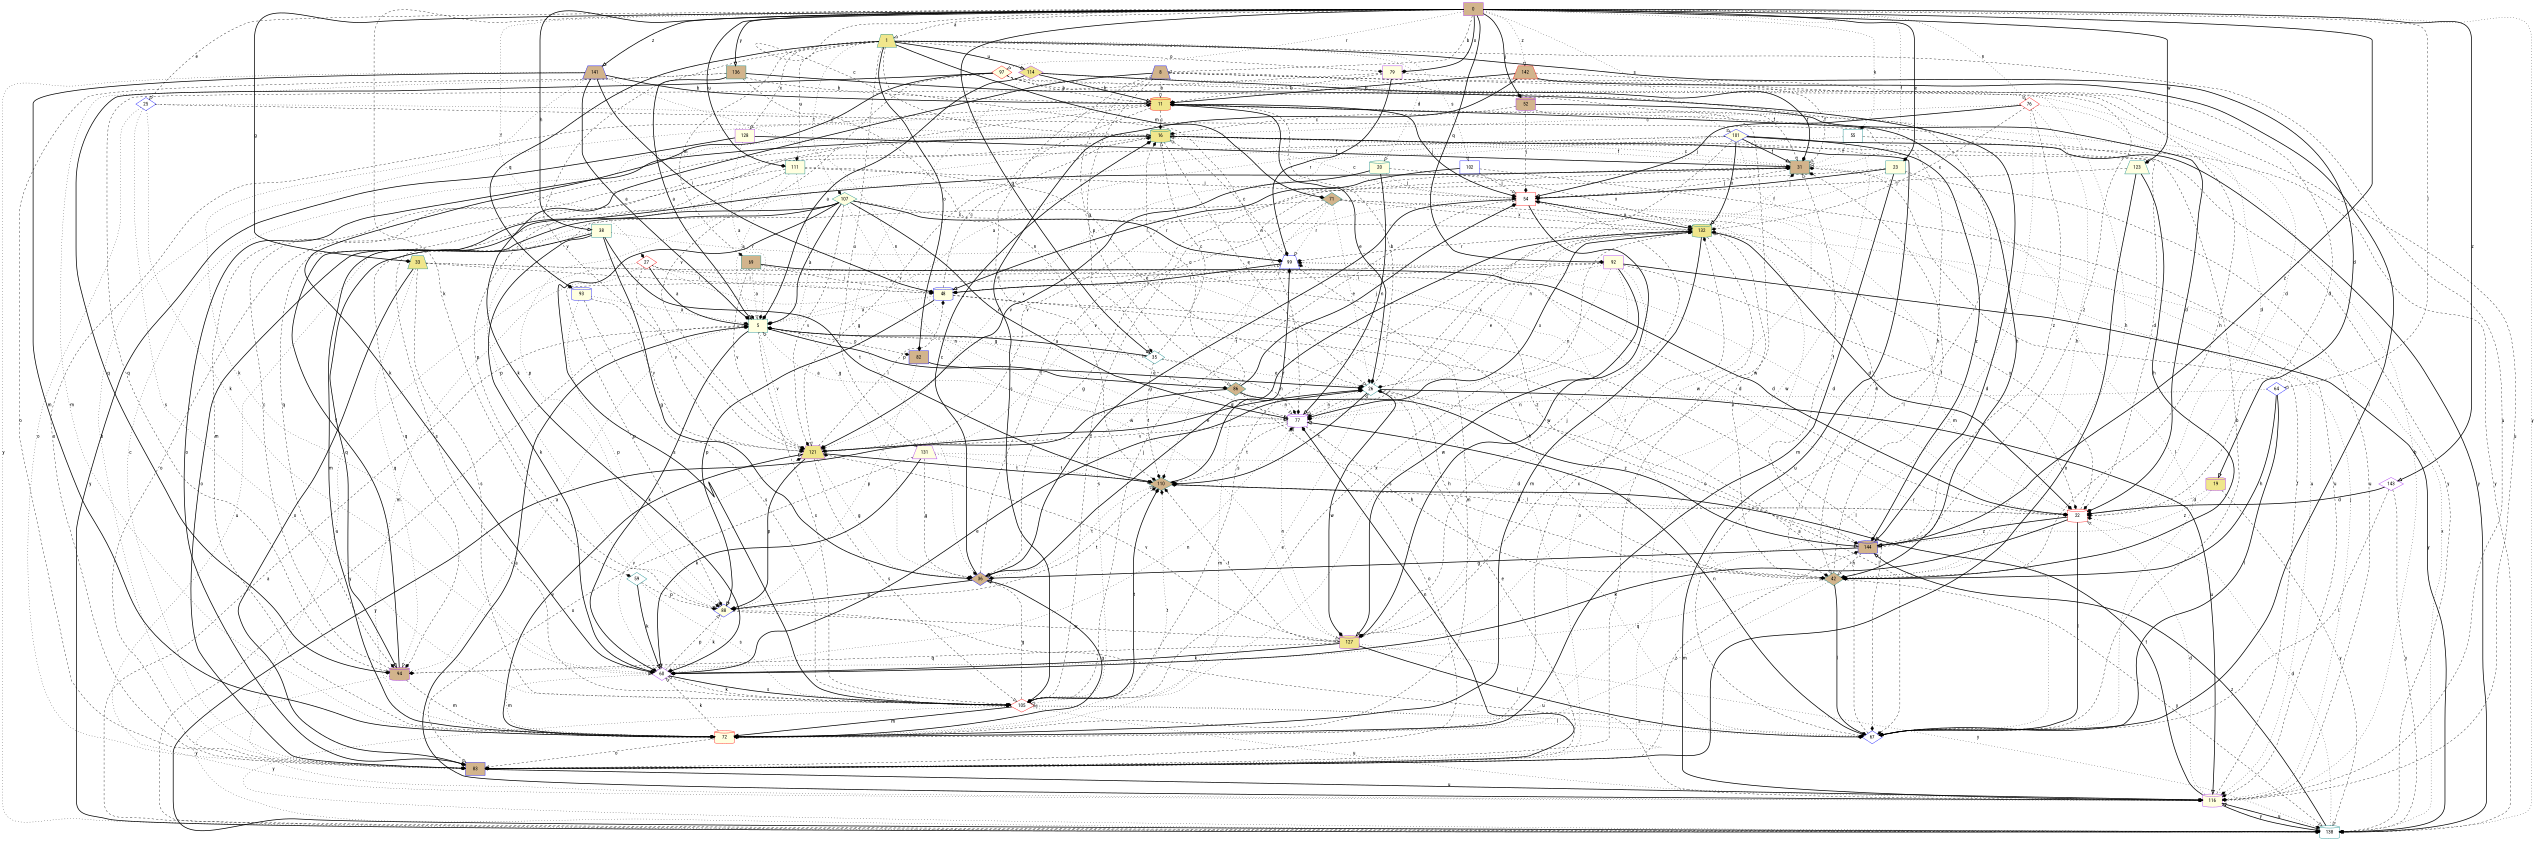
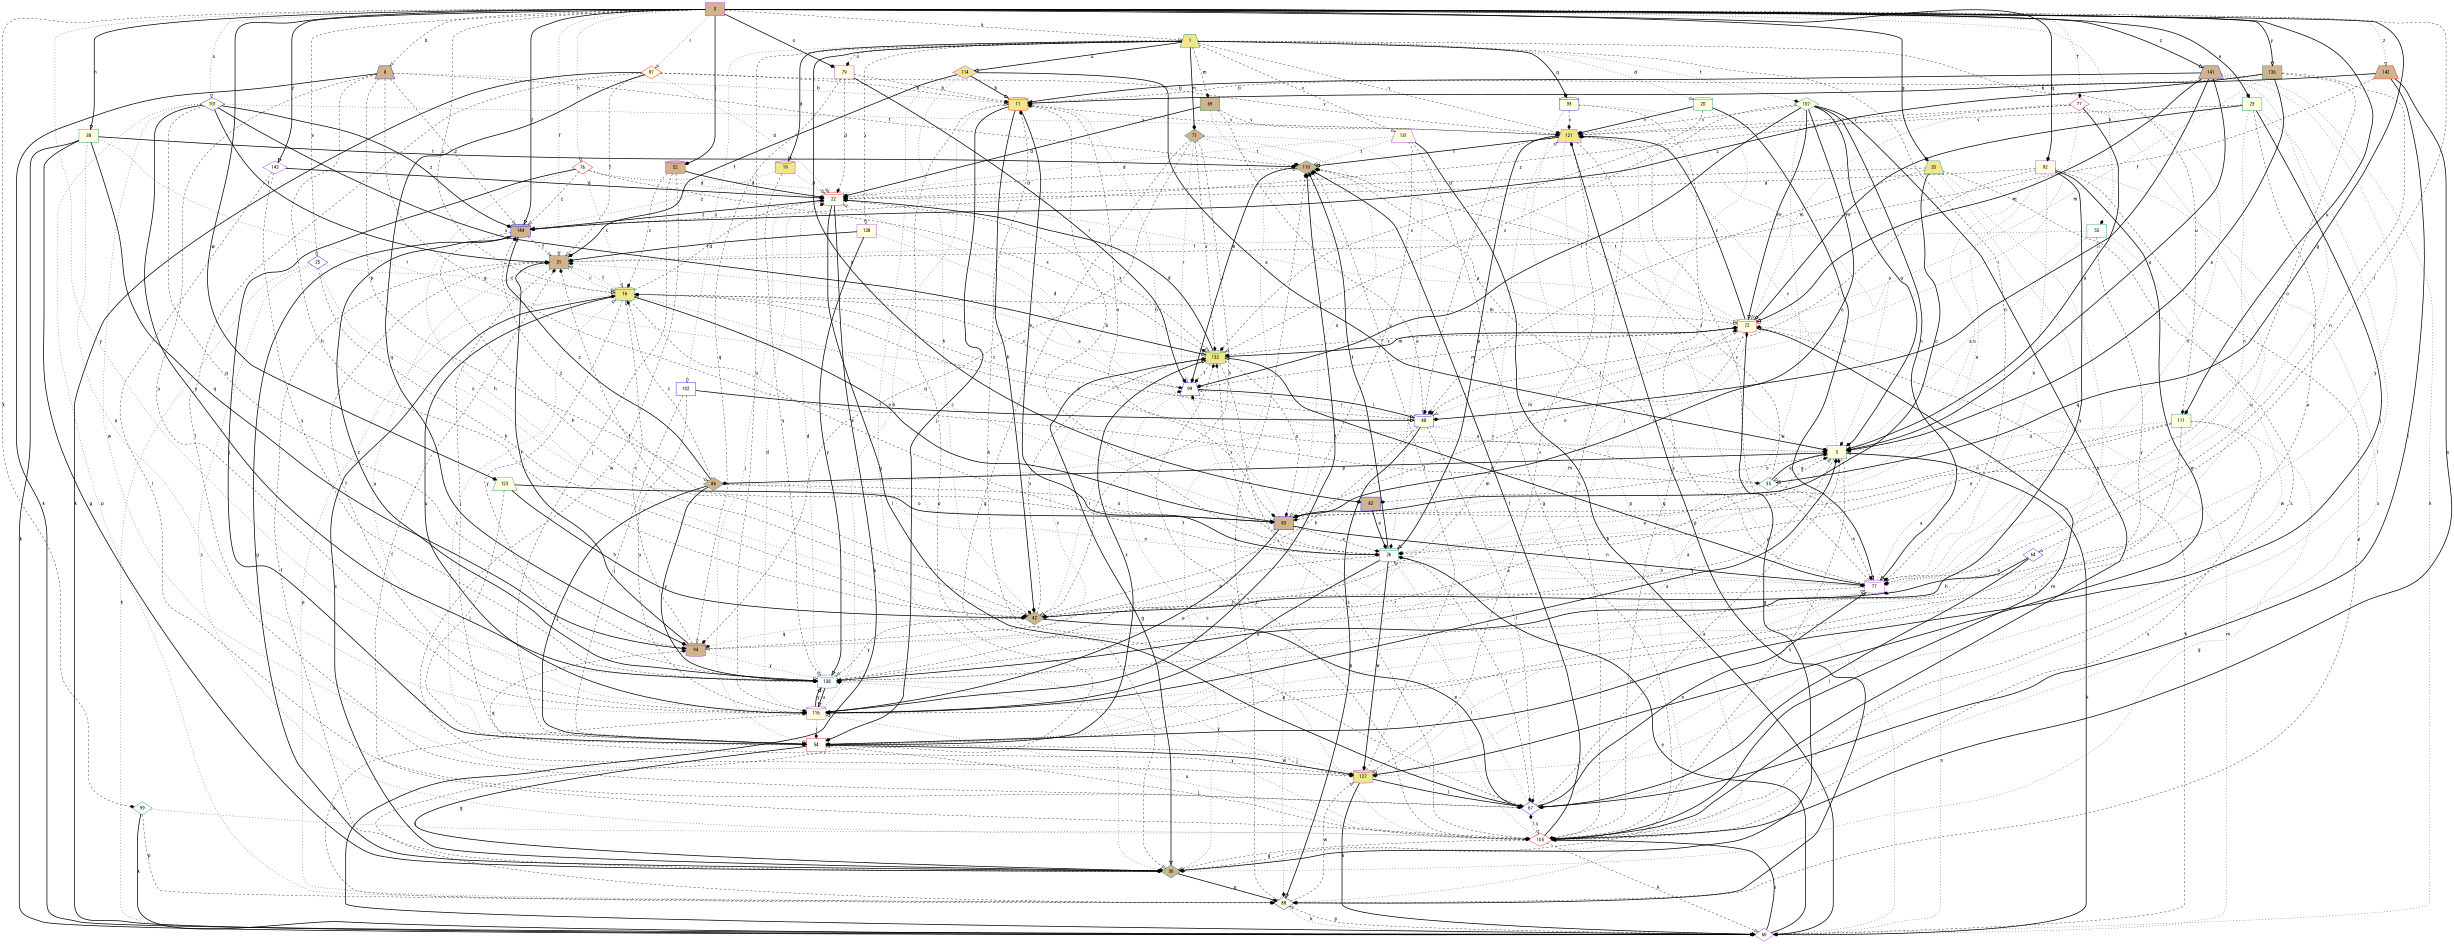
edge "11" -> "16": removed, label "c"
edge "101" -> "77": removed, label "n"
node "26": shape diamond -> cylinder
node "36": color blue -> teal
